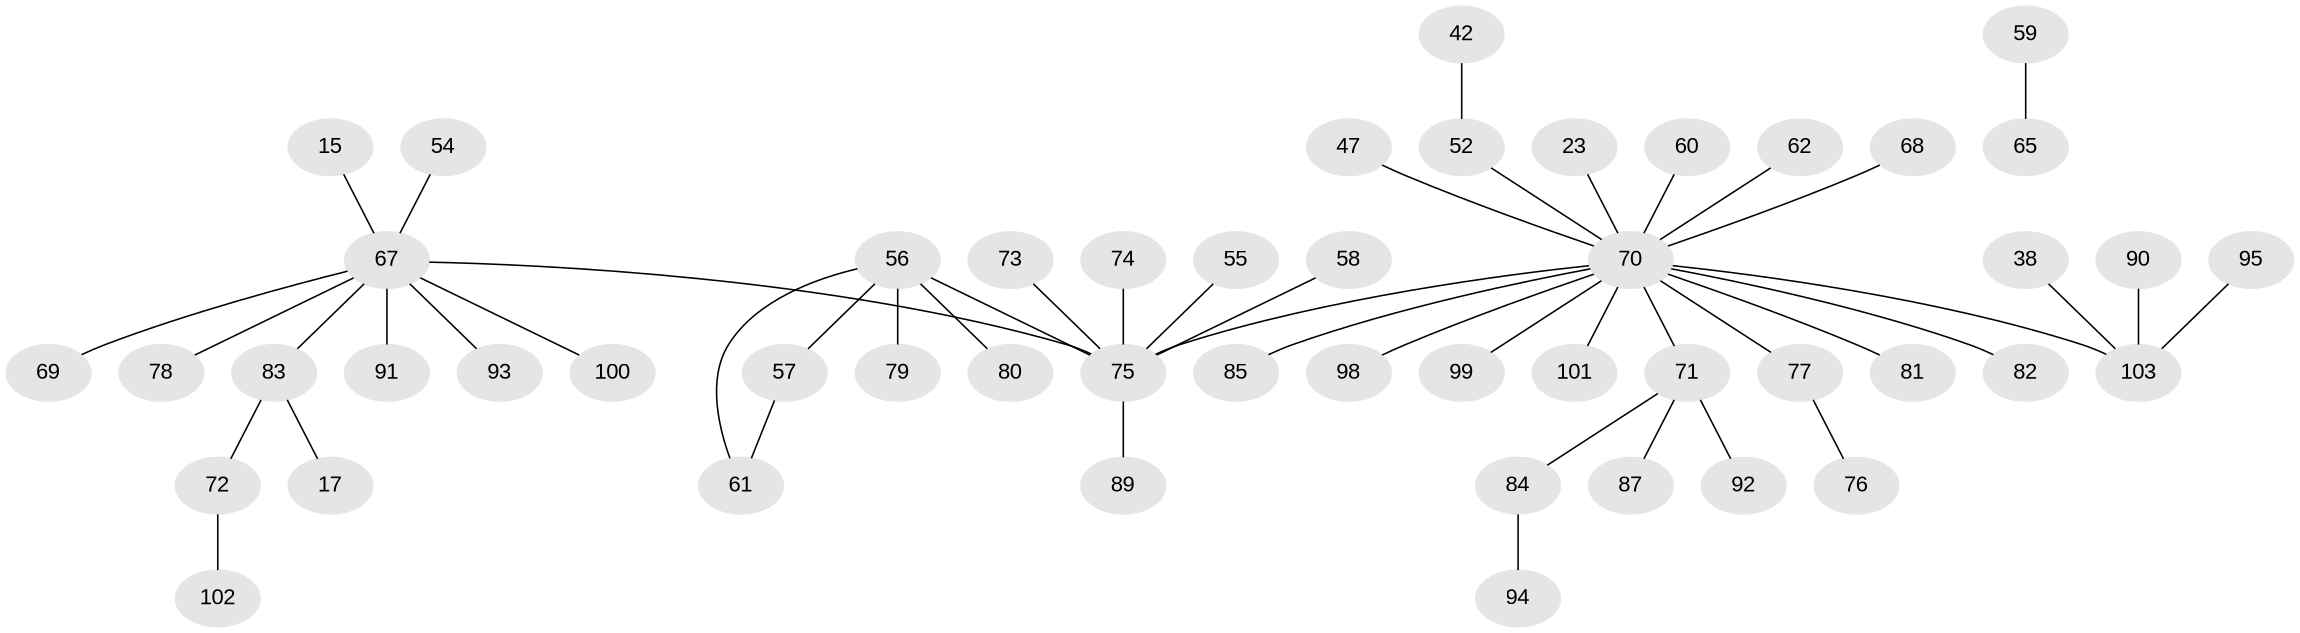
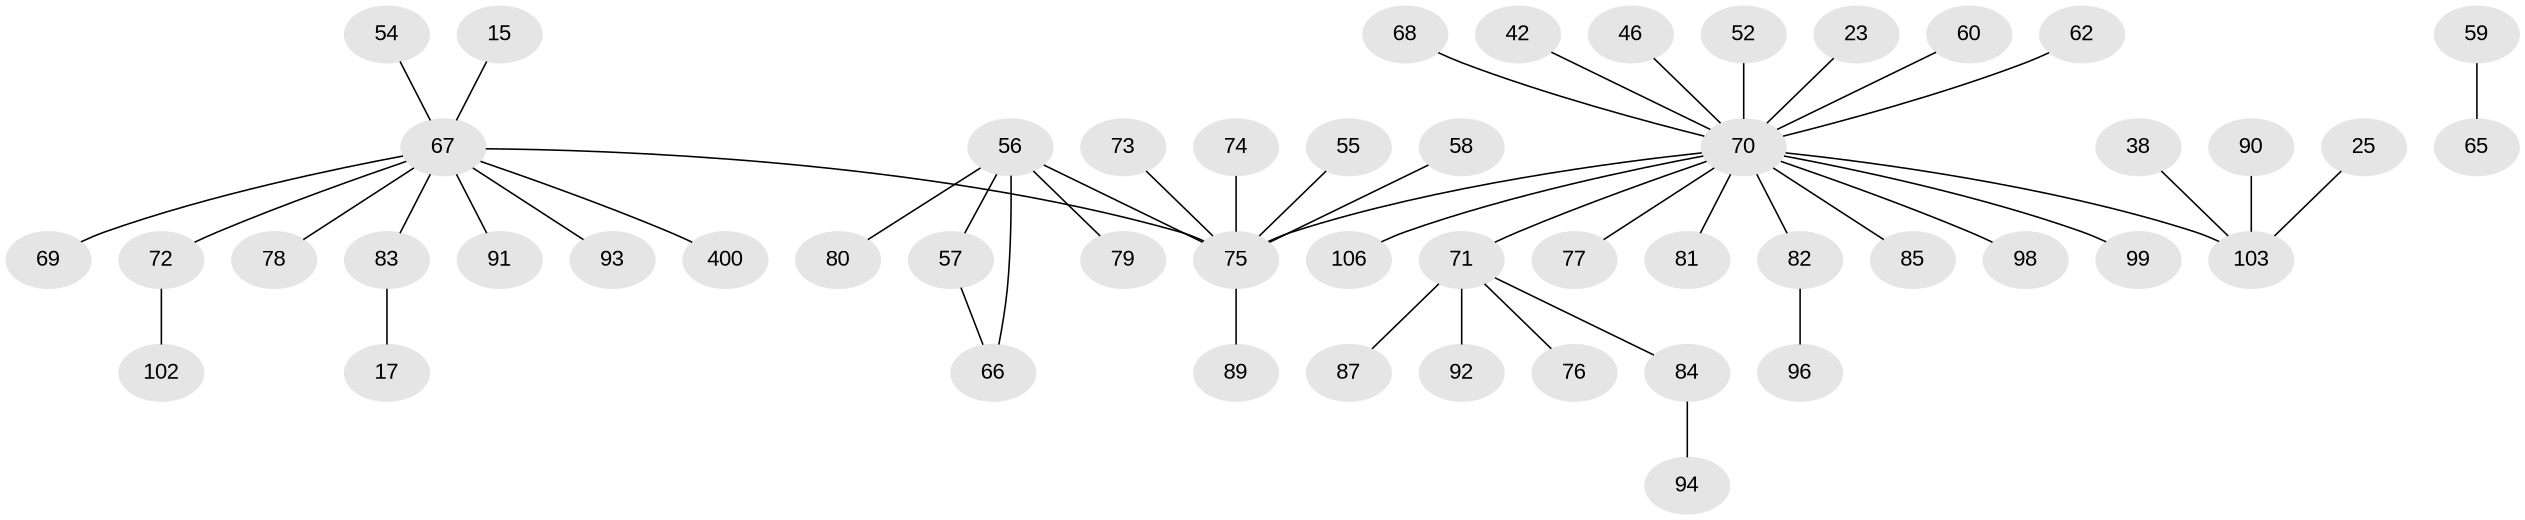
edge "42" -- "52": now "42" -- "70"
node "47": label "47" -> "46"
node "95": label "95" -> "25"
node "100": label "100" -> "400"
node "101": label "101" -> "106"
node "96": added
edge "83" -- "72": now "67" -- "72"
edge "77" -- "76": now "71" -- "76"
node "61": label "61" -> "66"
